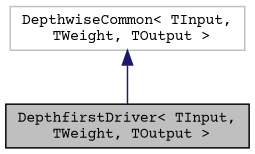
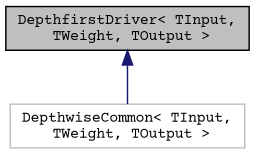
edge "DepthfirstDriver< TInput, TWeight, TOutput >" -> "DepthwiseCommon< TInput, TWeight, TOutput >": reversed
